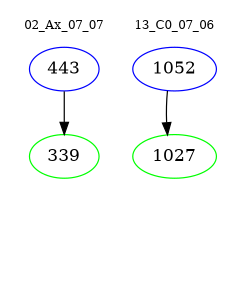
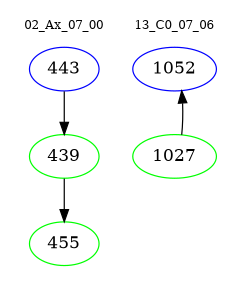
cluster "02_Ax_07_07": label "02_Ax_07_07" -> "02_Ax_07_00"
edge "1052" -> "1027": reversed
node "339": label "339" -> "439"
node "455": added
